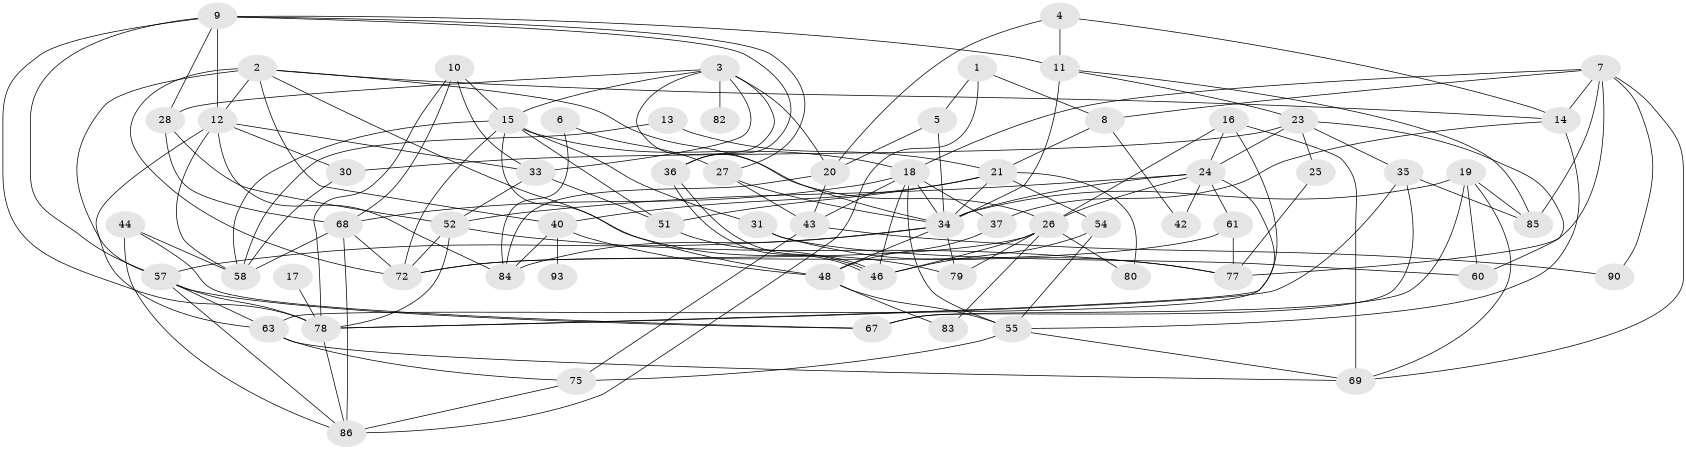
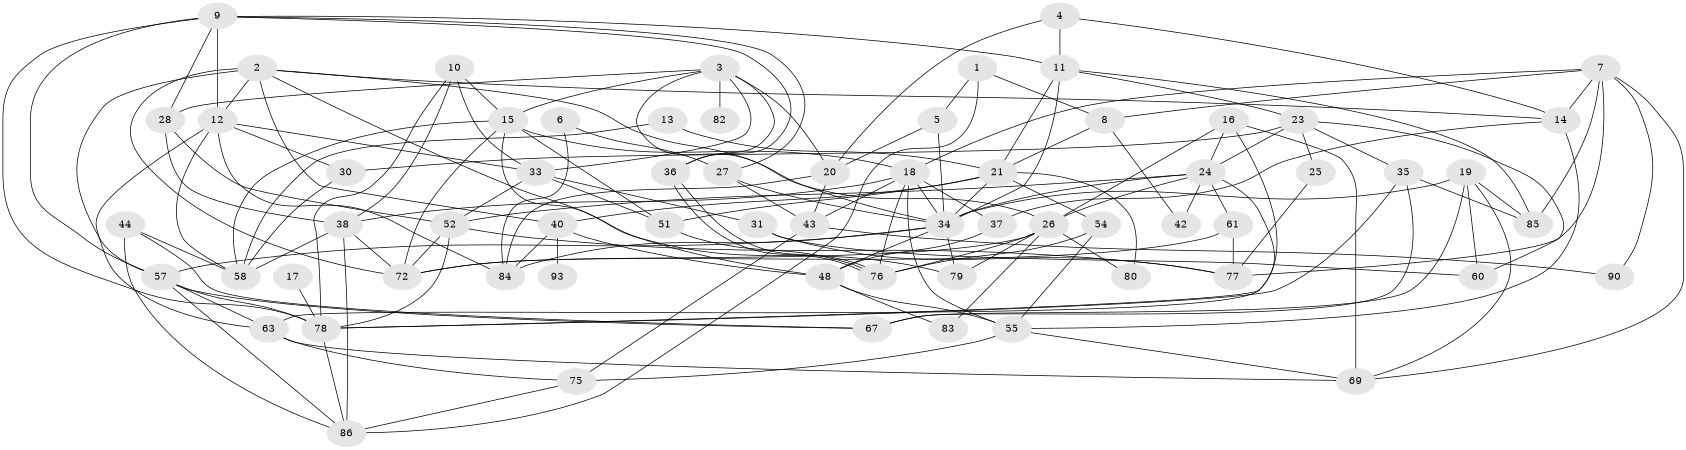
edge "11" -- "21": added
edge "15" -- "31": now "33" -- "31"
node "68": label "68" -> "38"
node "46": label "46" -> "76"
